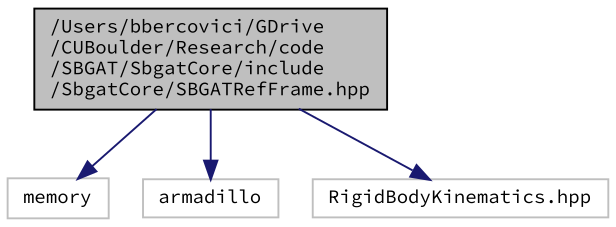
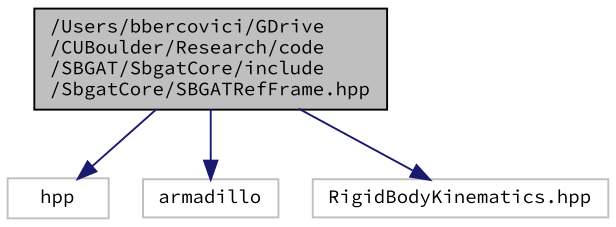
node "memory": label "memory" -> "hpp"
